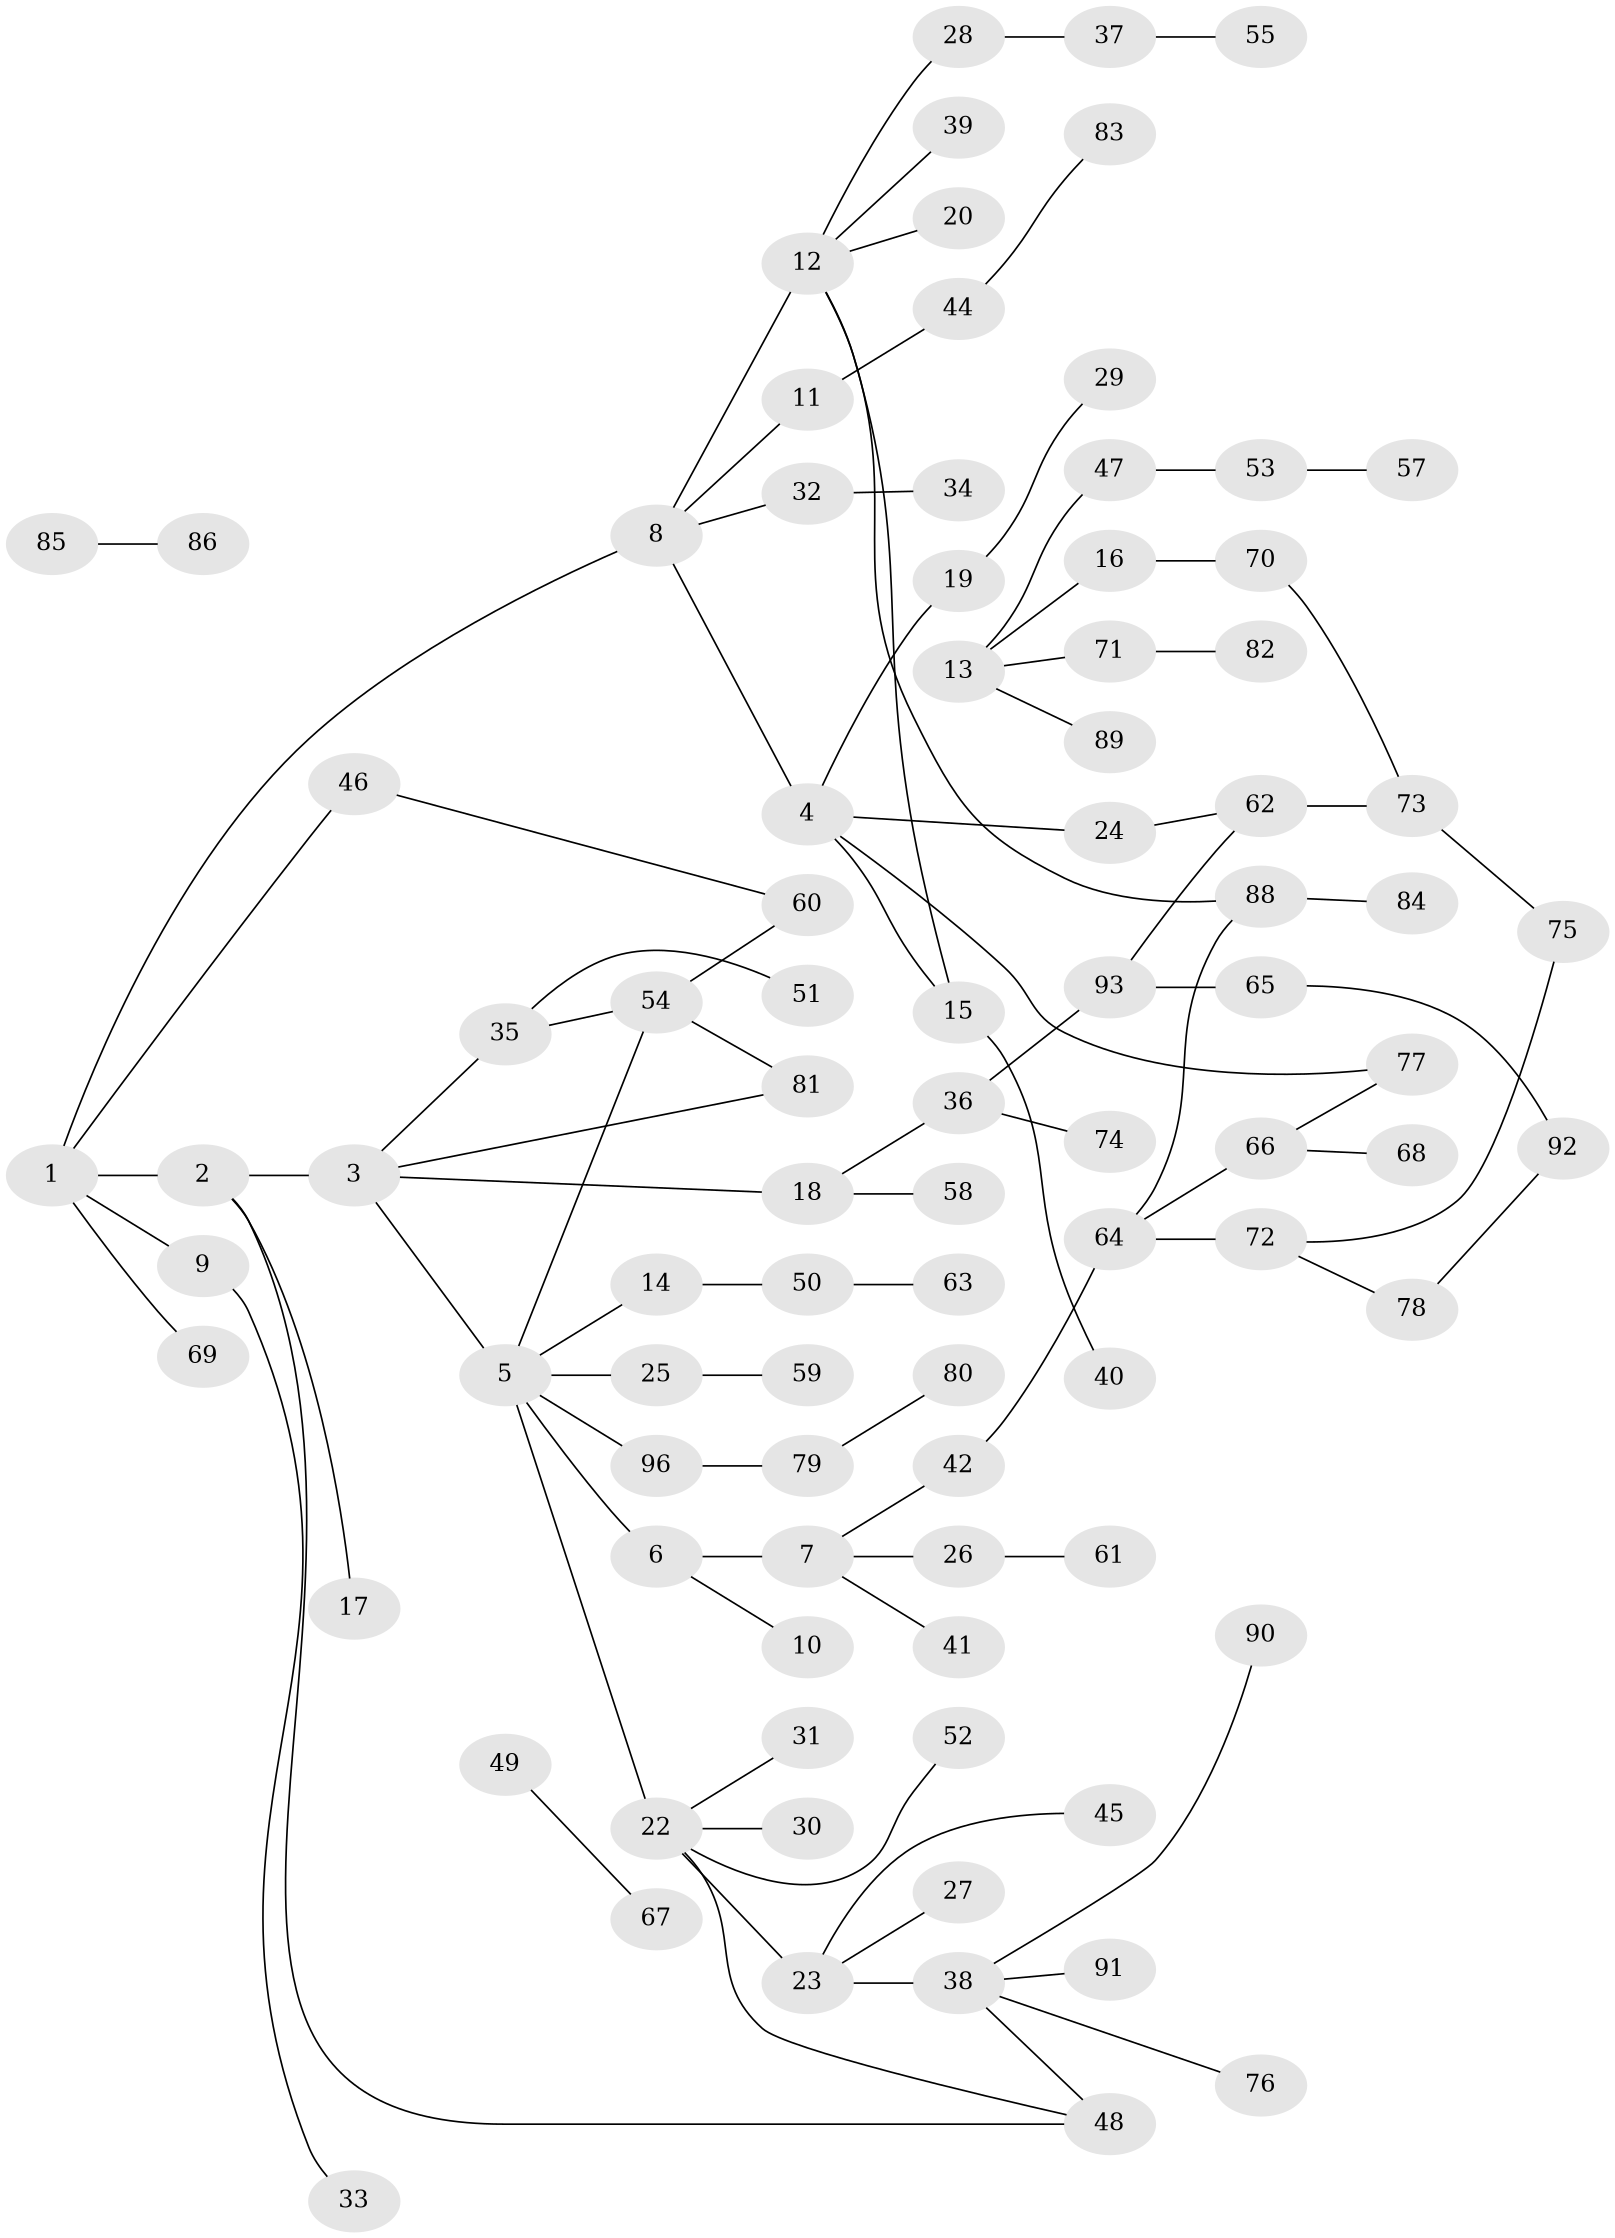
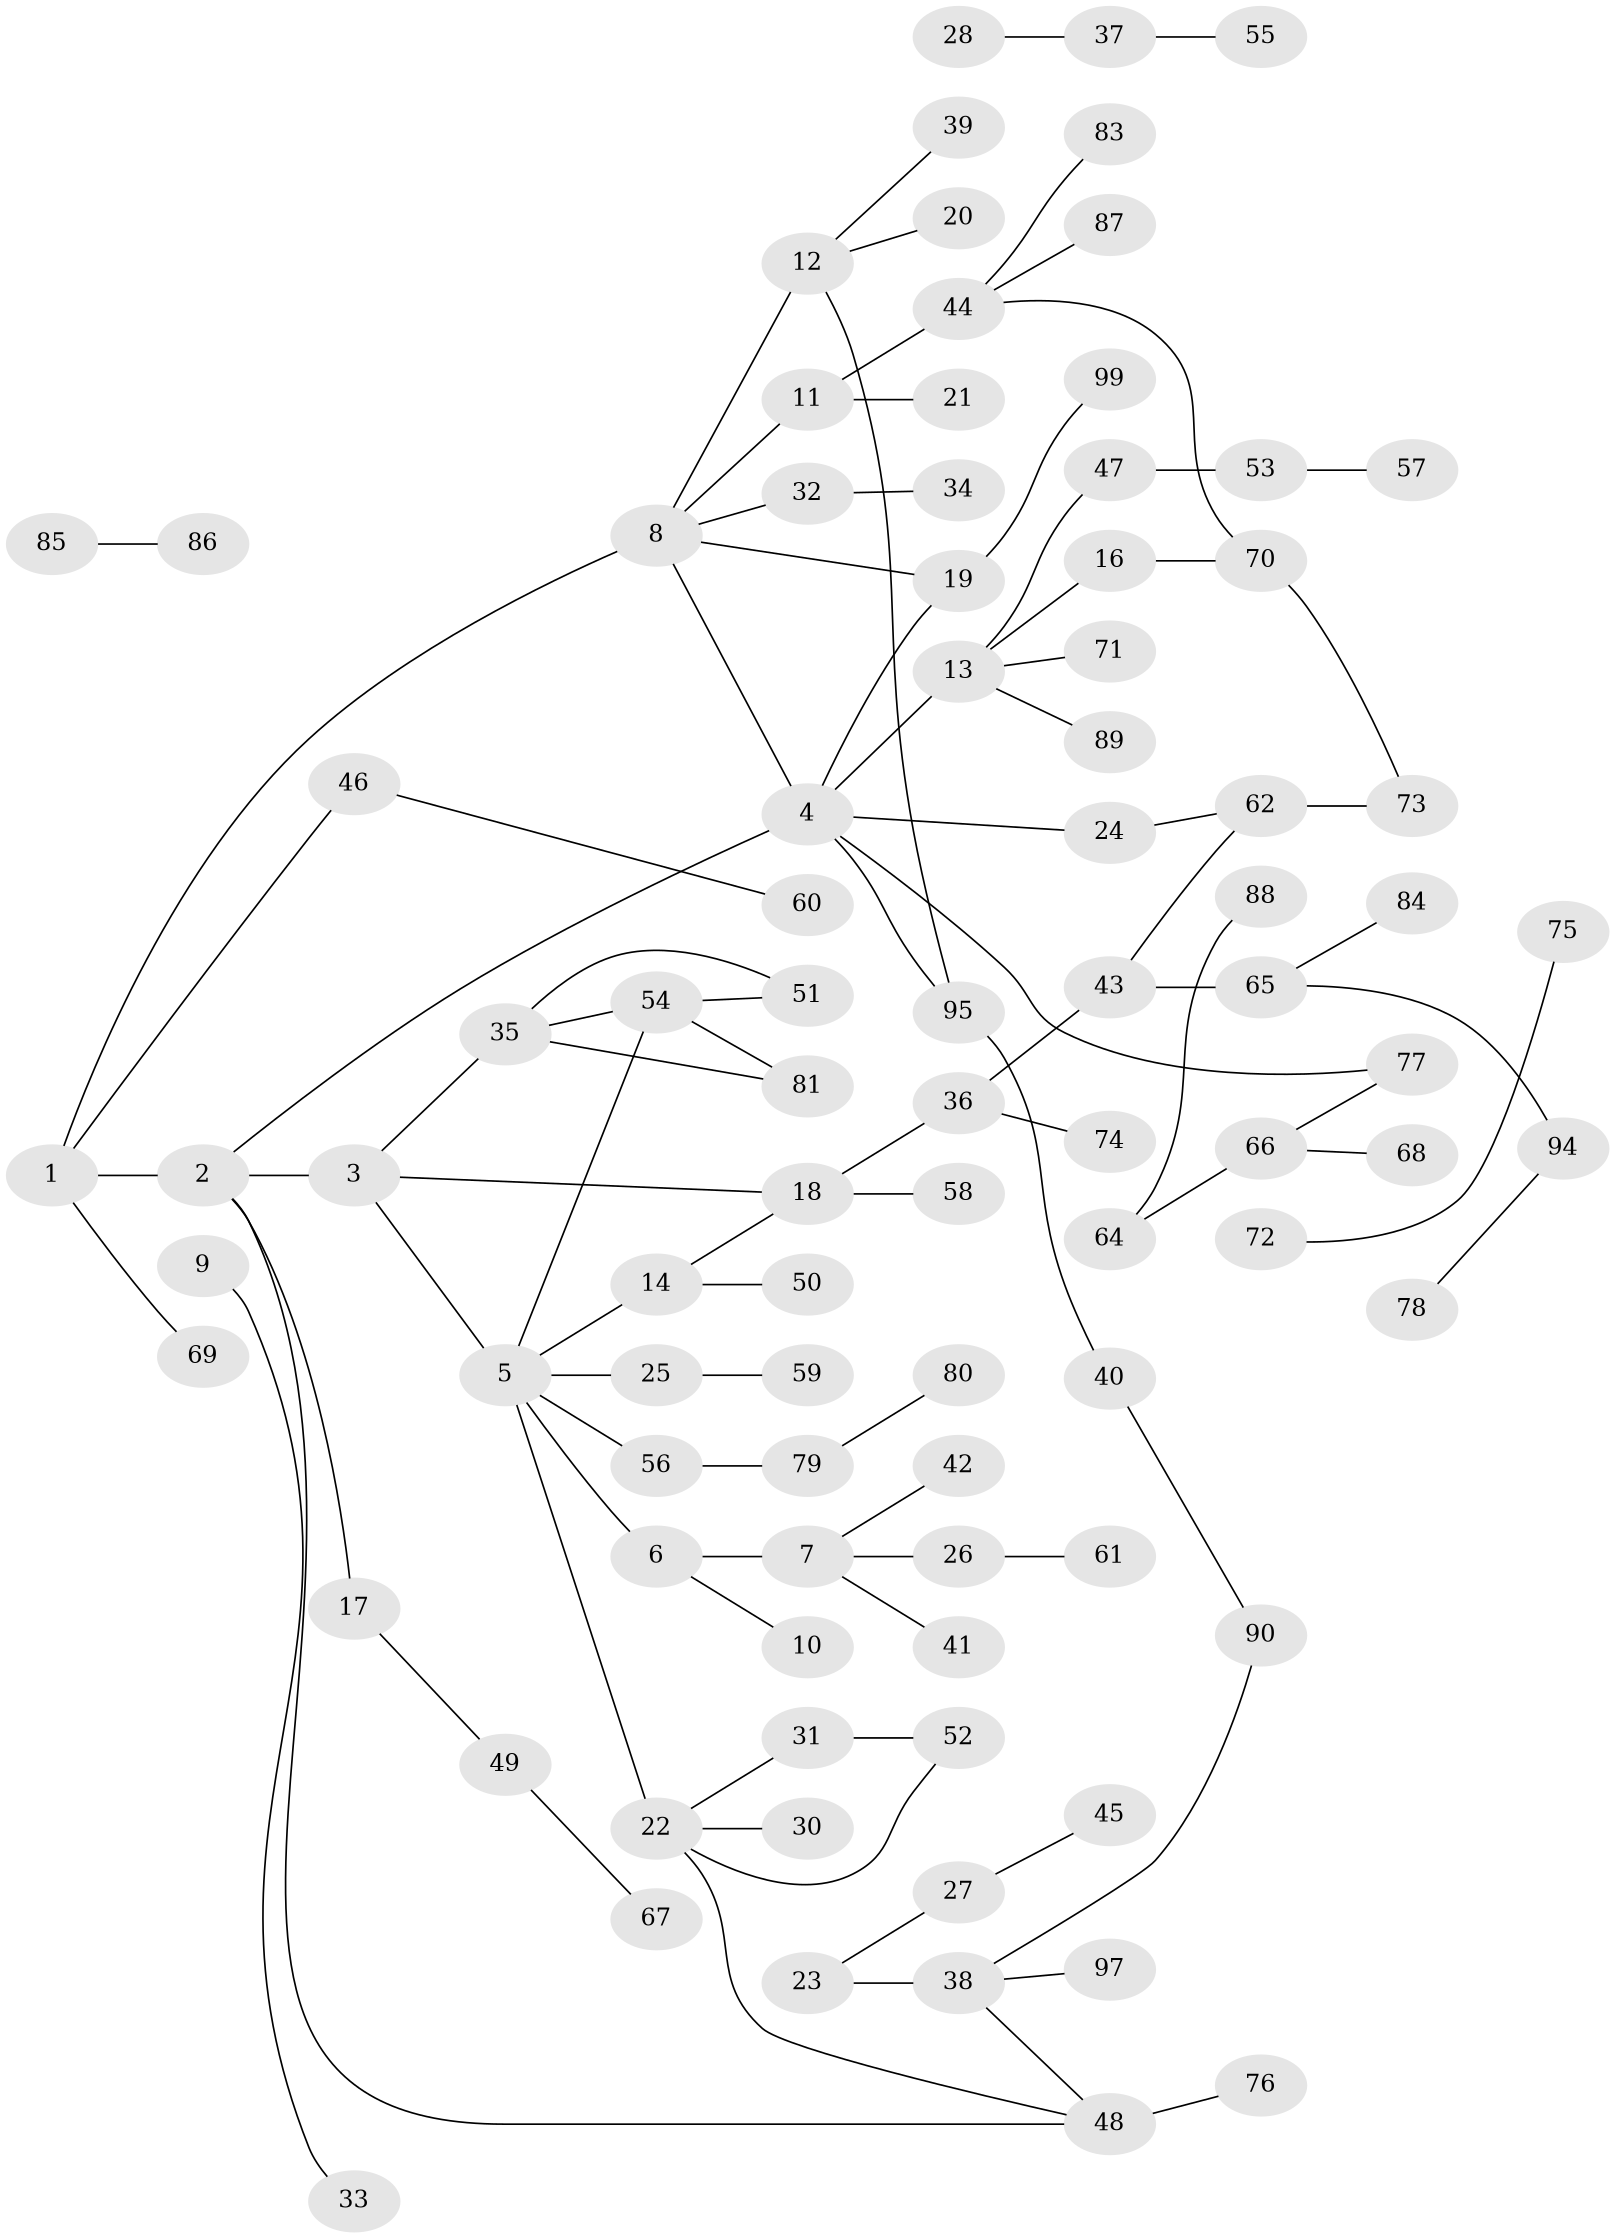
edge "28" -- "12": removed
node "87": added
edge "44" -- "70": added
node "29": label "29" -> "99"
node "21": added
edge "8" -- "19": added
node "82": removed
edge "12" -- "88": removed
edge "13" -- "4": added
edge "73" -- "75": removed
edge "88" -- "84": now "65" -- "84"
edge "60" -- "54": now "51" -- "54"
edge "4" -- "2": added
node "93": label "93" -> "43"
node "15": label "15" -> "95"
edge "81" -- "3": now "81" -- "35"
node "92": label "92" -> "94"
edge "1" -- "9": removed
edge "18" -- "14": added
edge "64" -- "72": removed
edge "72" -- "78": removed
node "63": removed
edge "64" -- "42": removed
node "96": label "96" -> "56"
edge "40" -- "90": added
edge "17" -- "49": added
edge "31" -- "52": added
edge "45" -- "23": now "45" -- "27"
edge "22" -- "23": removed
node "91": label "91" -> "97"
edge "38" -- "76": now "48" -- "76"
